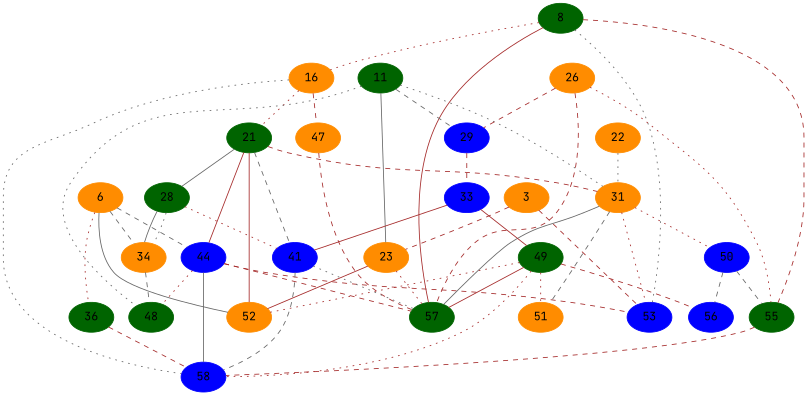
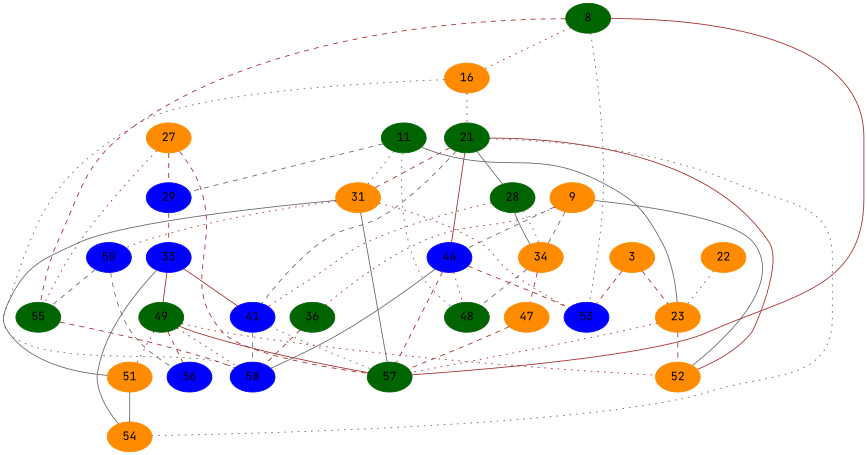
node "26": label "26" -> "27"
edge "16" -- "47": now "34" -- "47"
edge "22" -- "31": now "22" -- "23"
node "6": label "6" -> "9"
edge "31" -- "51": style dashed -> solid
edge "23" -- "52": style solid -> dashed
node "54": added
